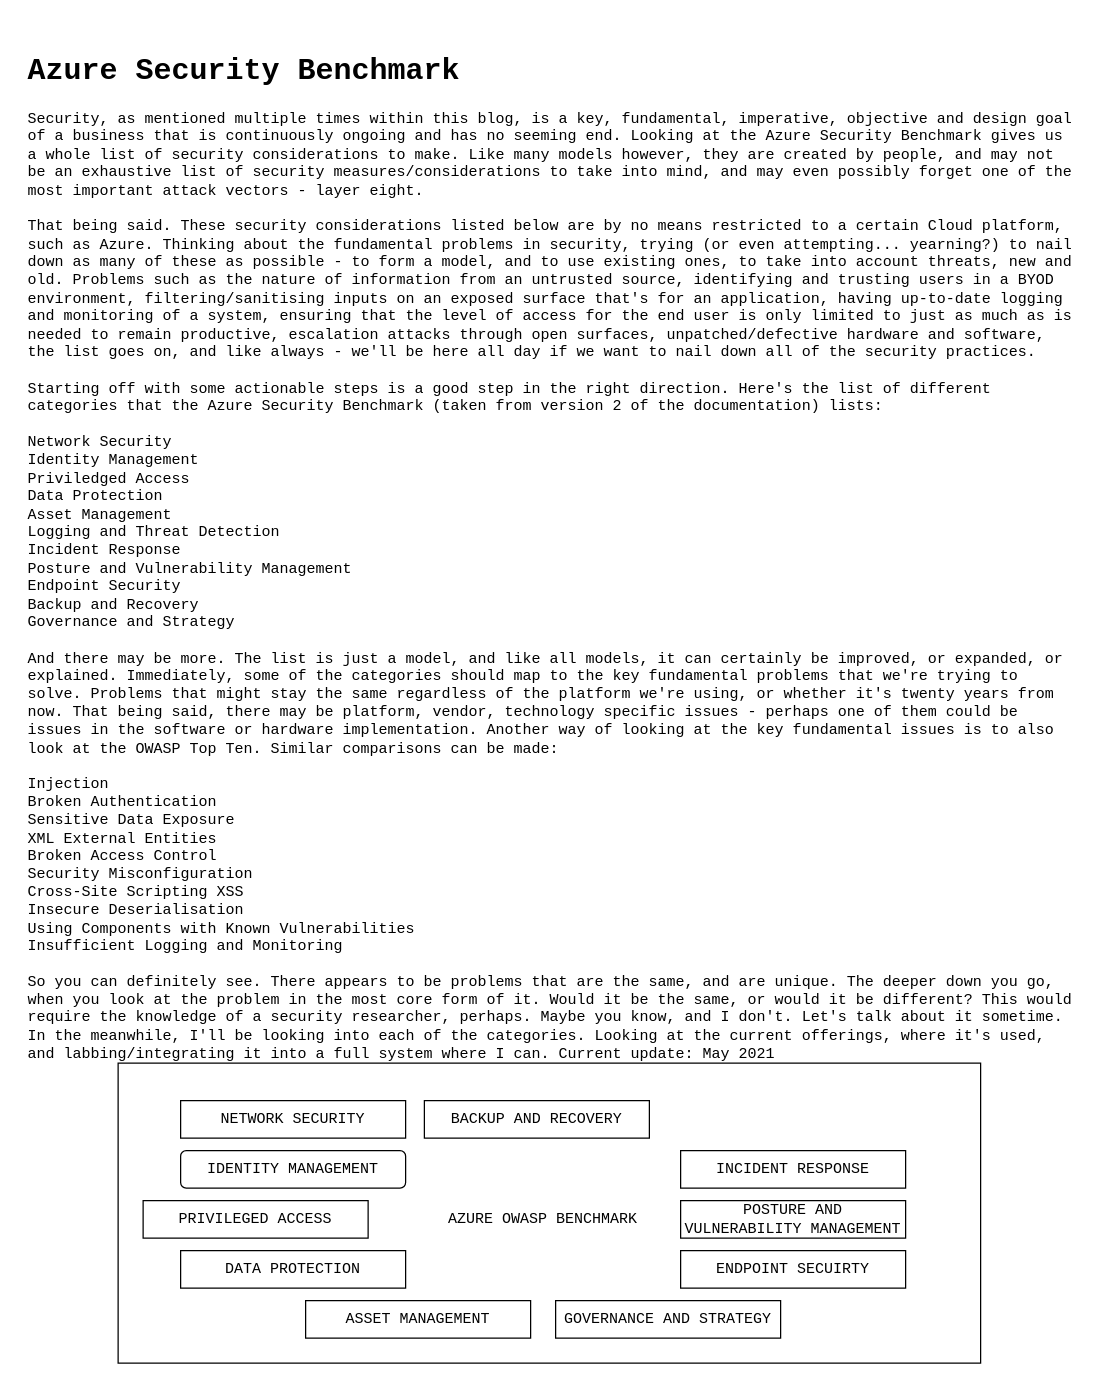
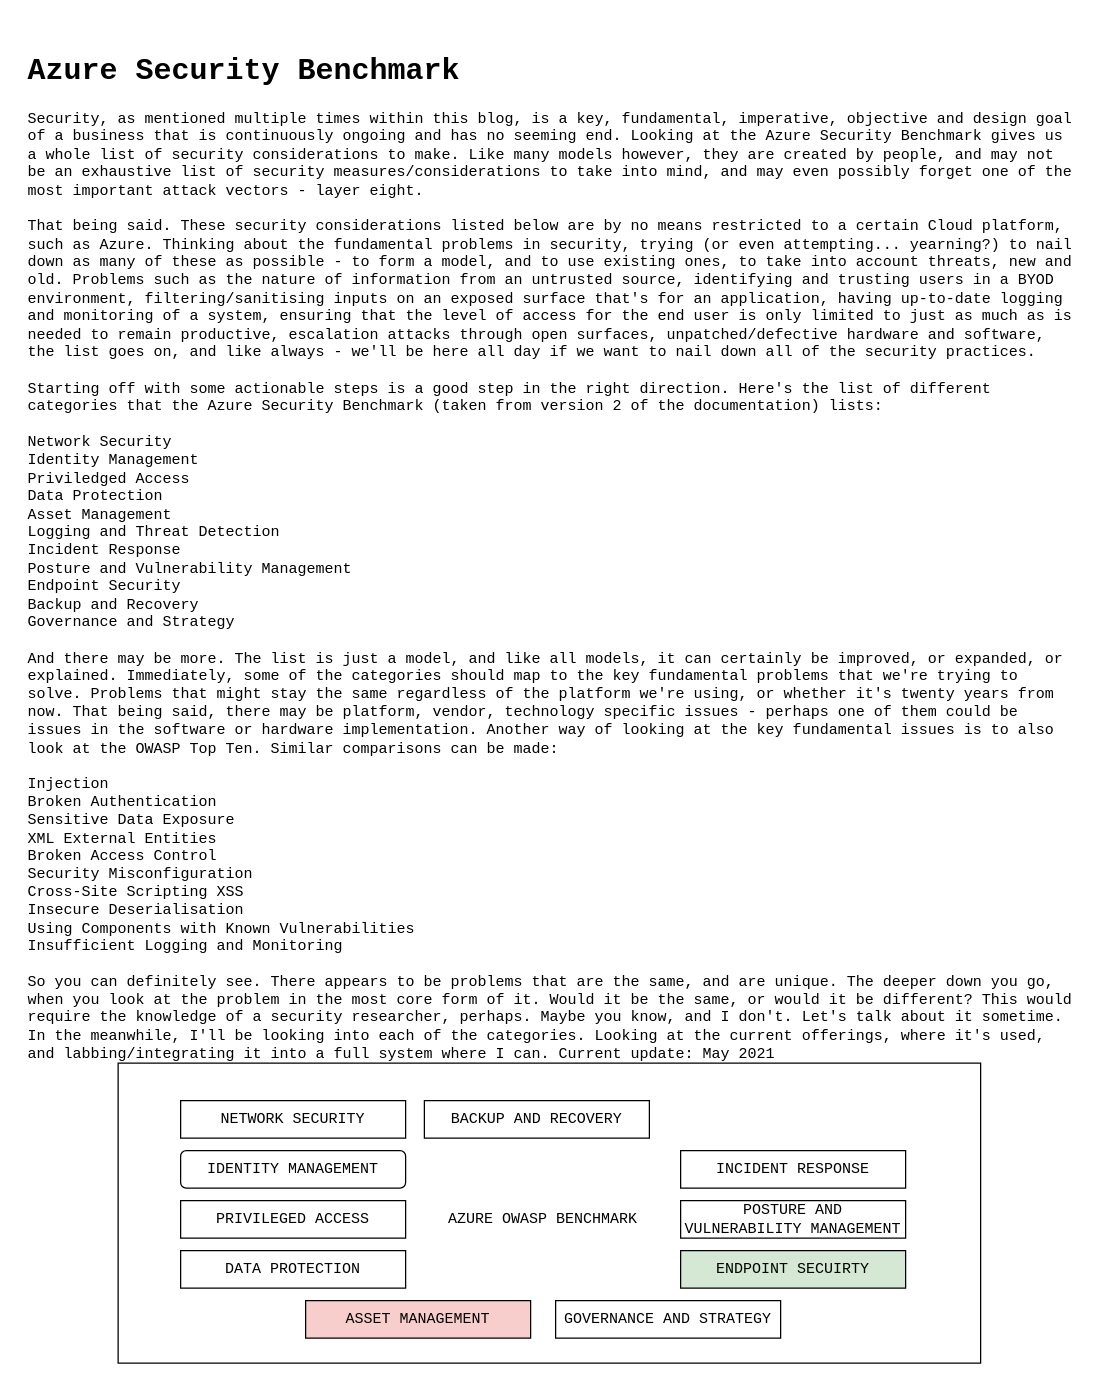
node "PRIVILEGED ACCESS": moved (256, 1219) -> (293, 1219)
node "ENDPOINT SECUIRTY": fillcolor #ffffff -> #d5e8d4
node "ASSET MANAGEMENT": fillcolor #ffffff -> #f8cecc
